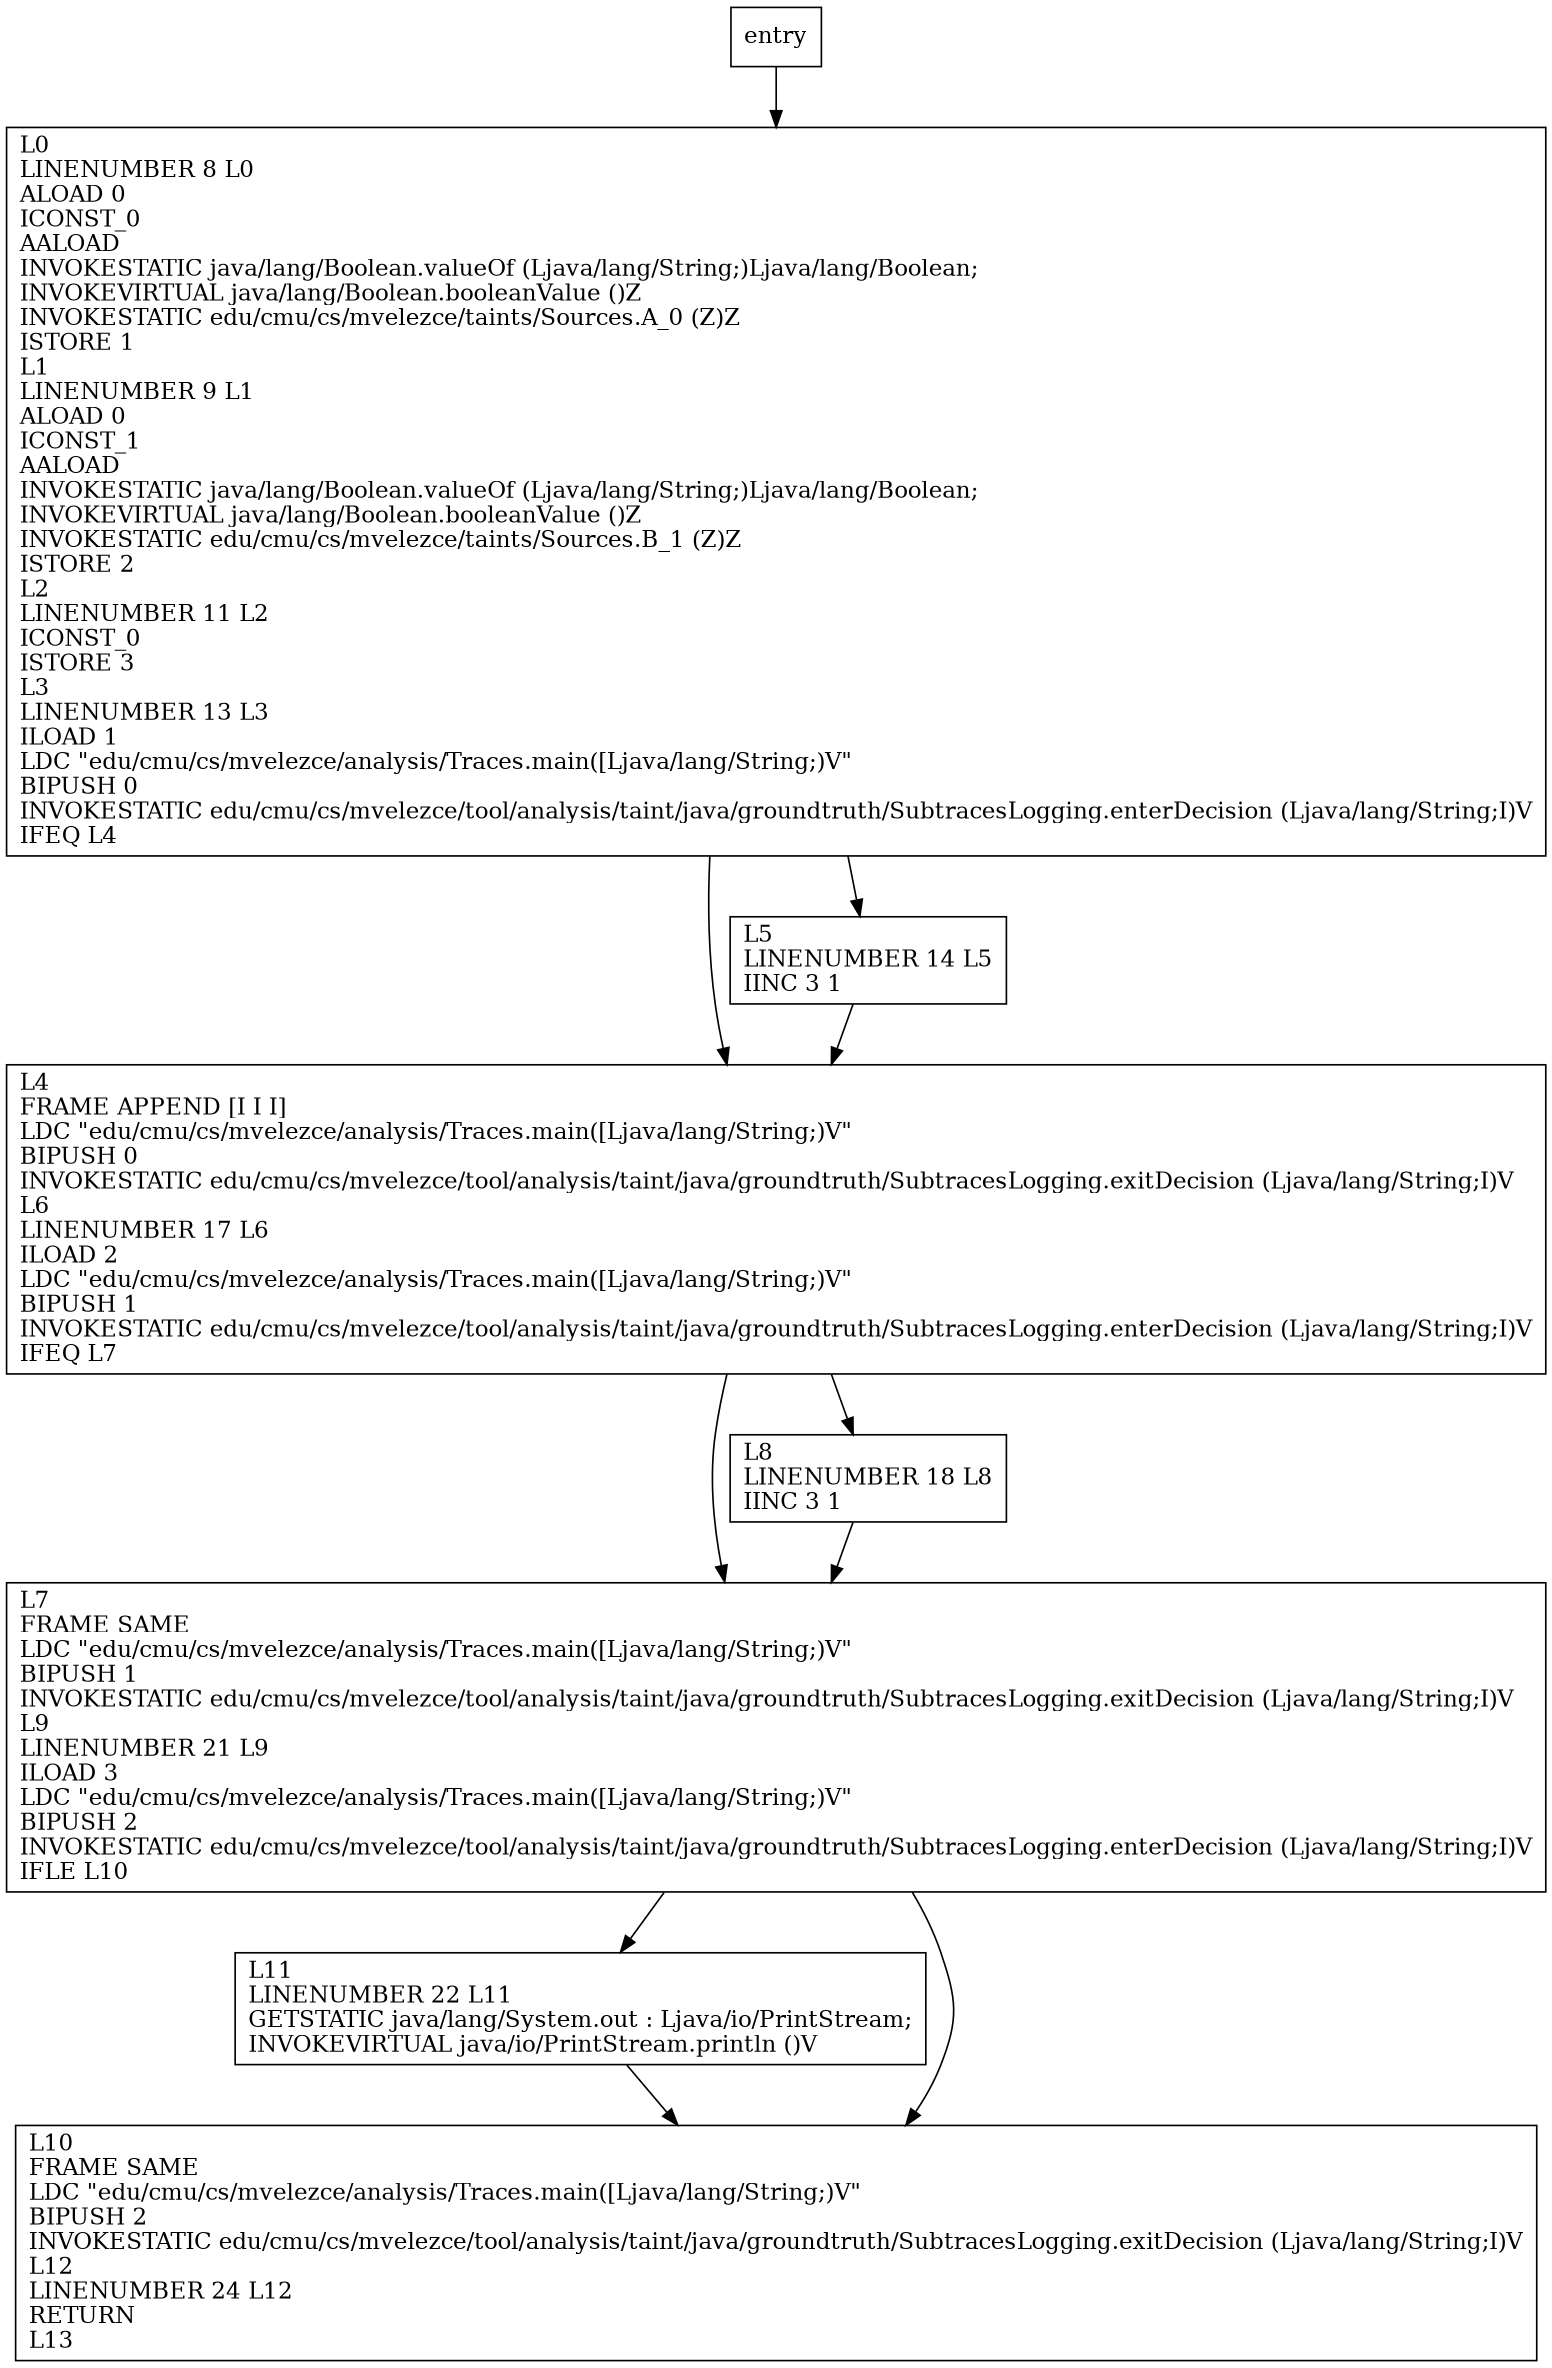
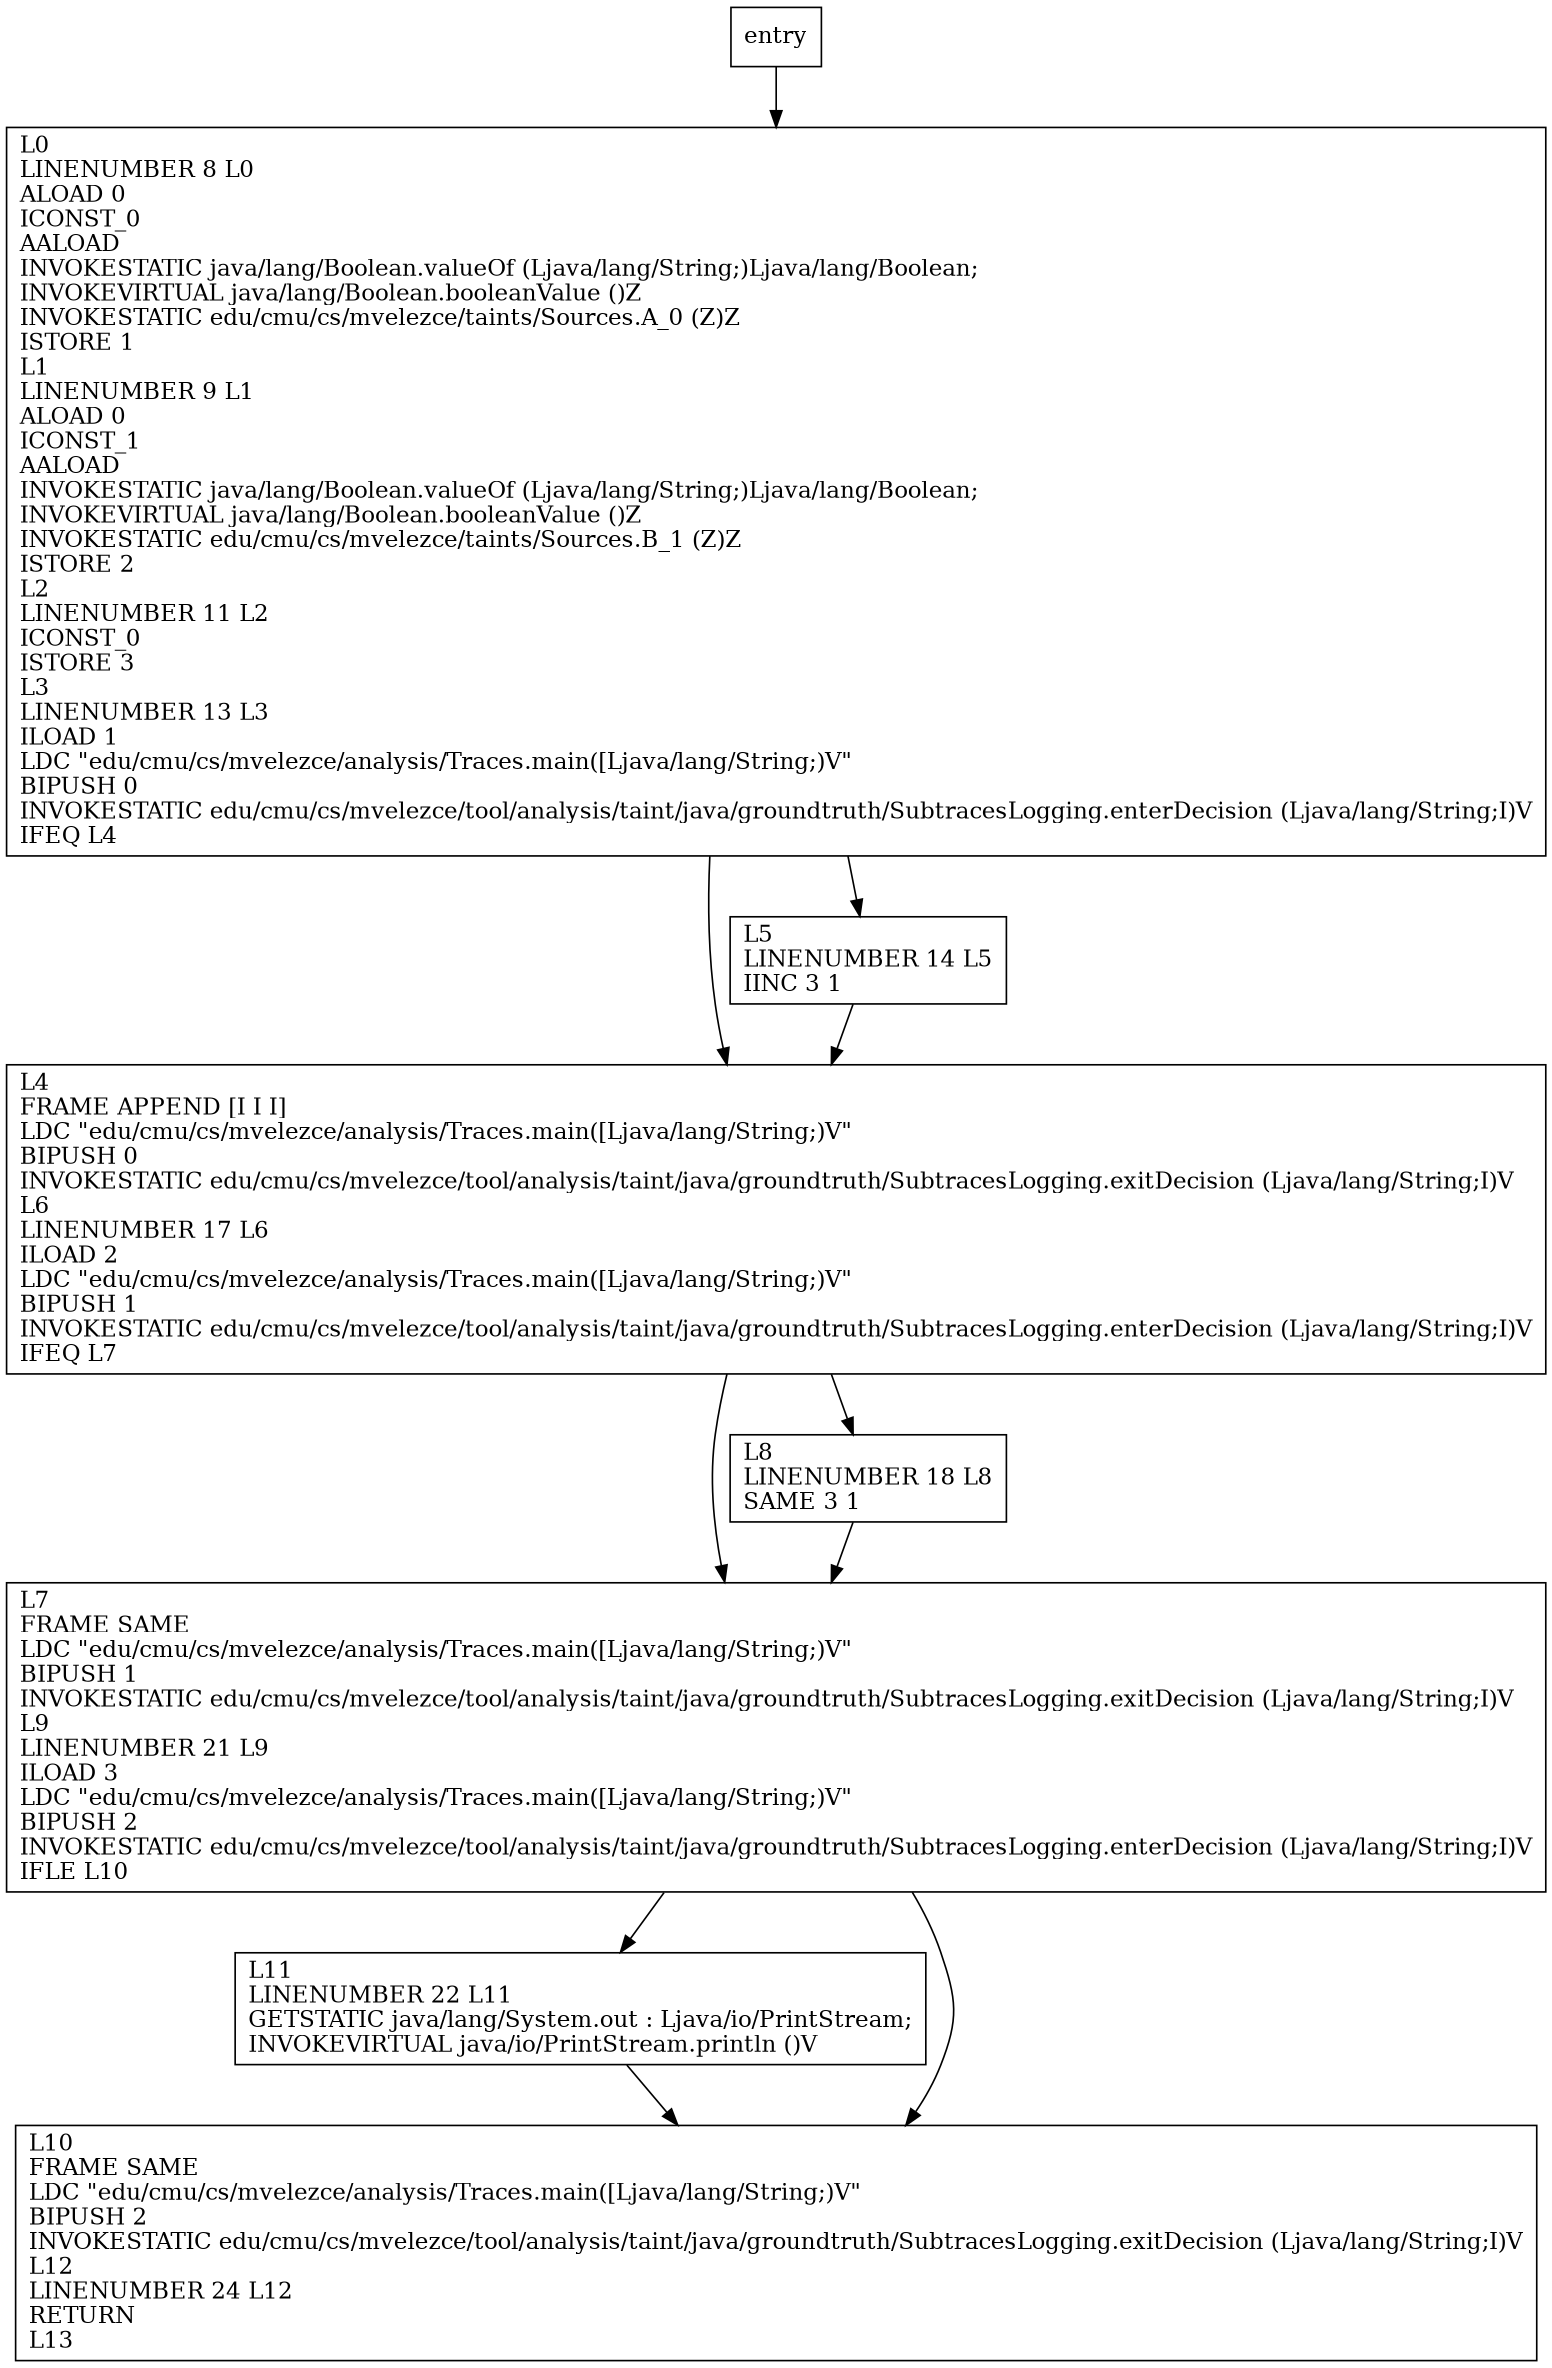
node "L8 LINENUMBER 18 L8 IINC 3 1": label "L8 LINENUMBER 18 L8 IINC 3 1" -> "L8 LINENUMBER 18 L8 SAME 3 1"
